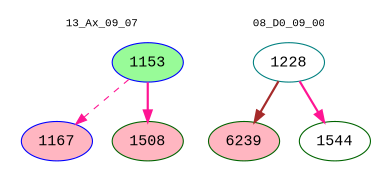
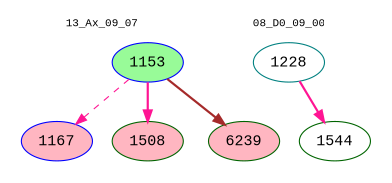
edge "1228" -> "6239": now "1153" -> "6239"
